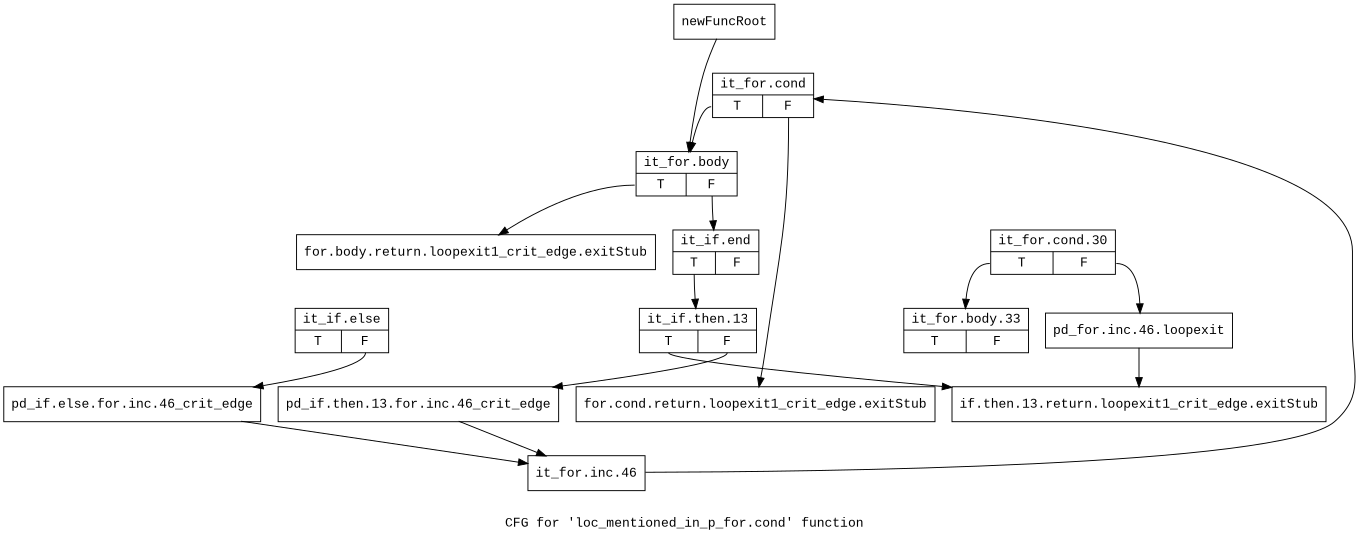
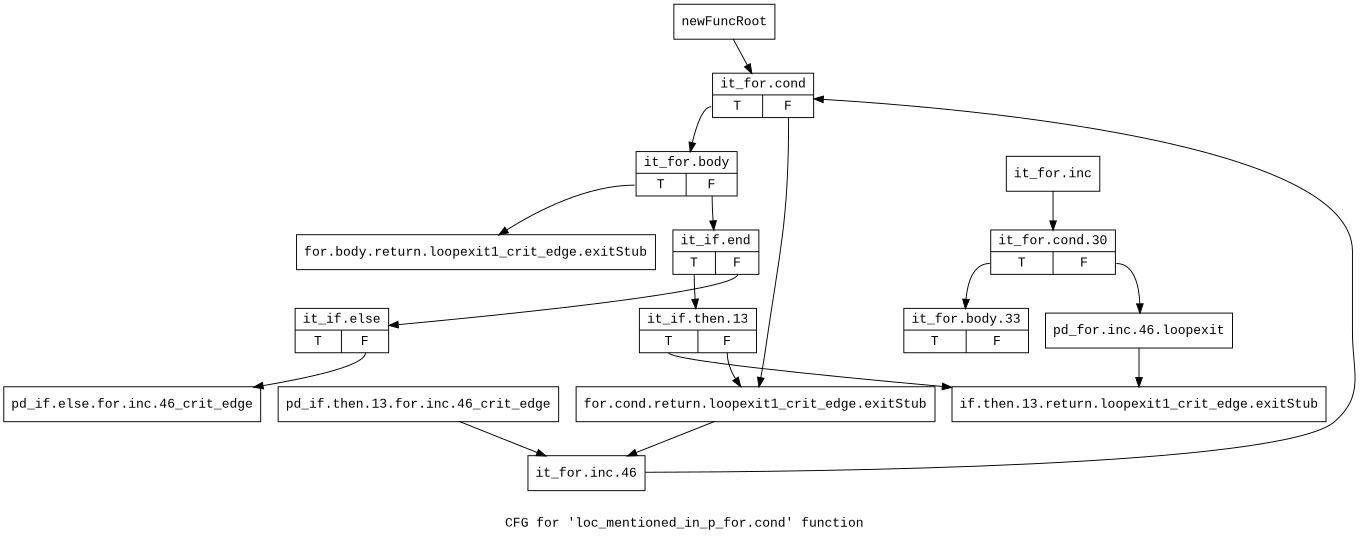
edge "newFuncRoot" -> "it_for.body": now "newFuncRoot" -> "it_for.cond"
node "it_for.inc": added
edge "it_if.end" -> "it_if.else": added
edge "it_if.then.13" -> "pd_if.then.13.for.inc.46_crit_edge": now "it_if.then.13" -> "for.cond.return.loopexit1_crit_edge.exitStub"
edge "pd_if.else.for.inc.46_crit_edge" -> "it_for.inc.46": now "for.cond.return.loopexit1_crit_edge.exitStub" -> "it_for.inc.46"
